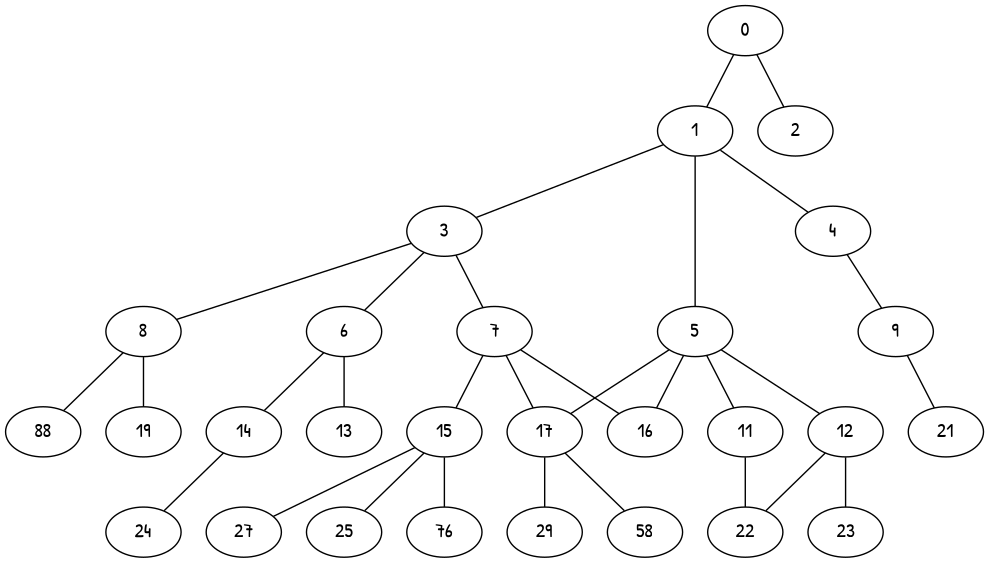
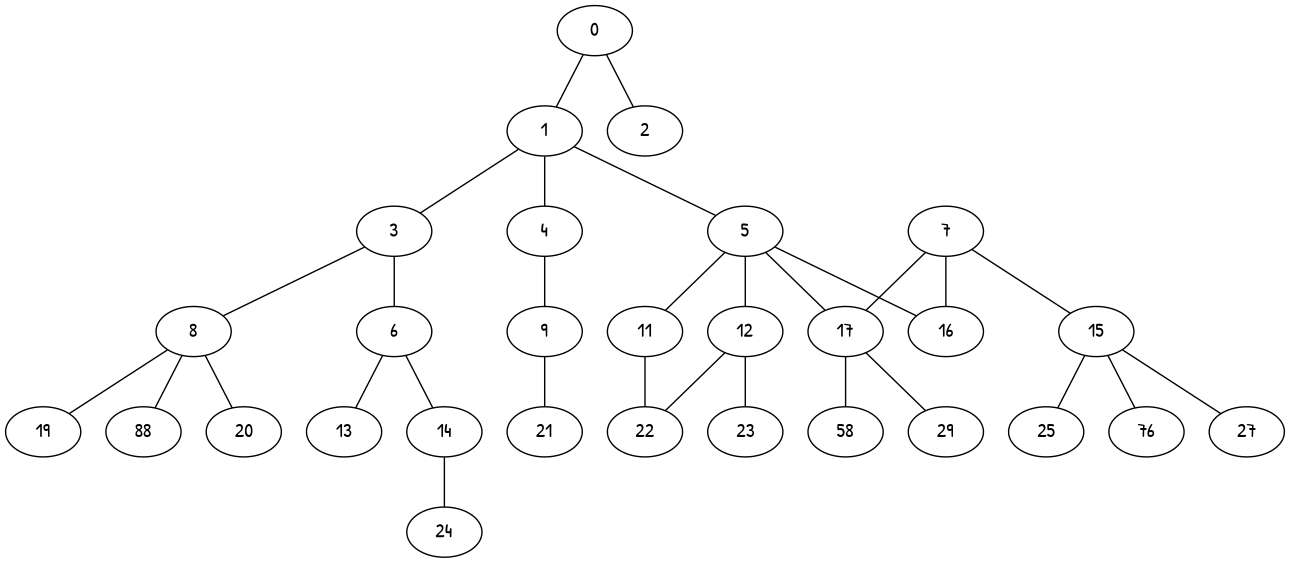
edge "3" -- "7": removed
node "20": added
